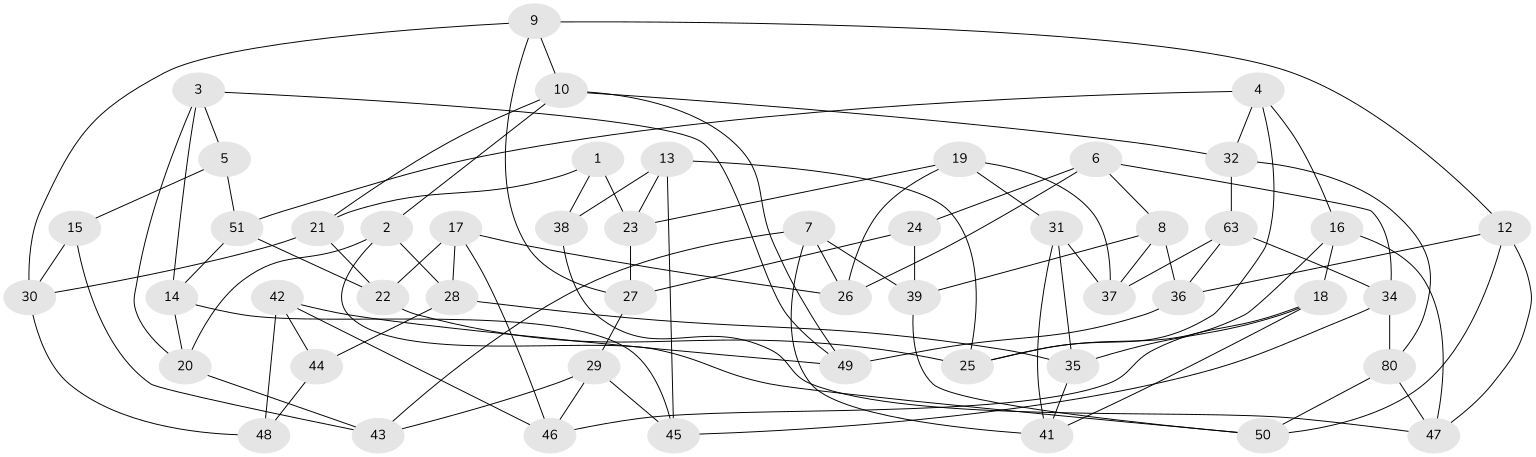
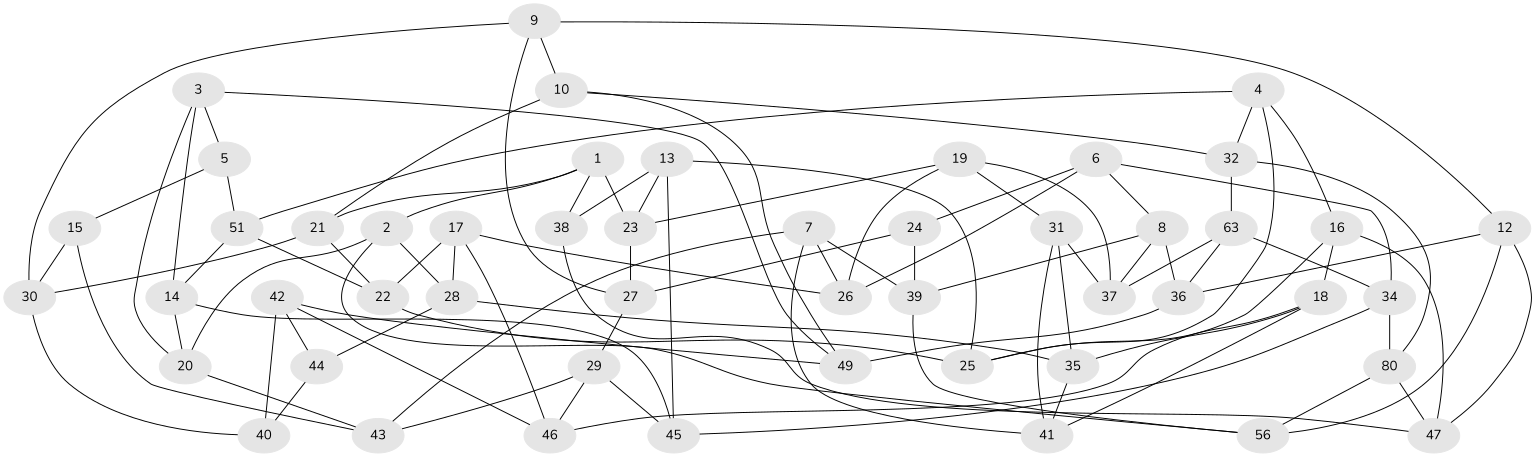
edge "10" -- "2": now "1" -- "2"
node "48": label "48" -> "40"
node "50": label "50" -> "56"
